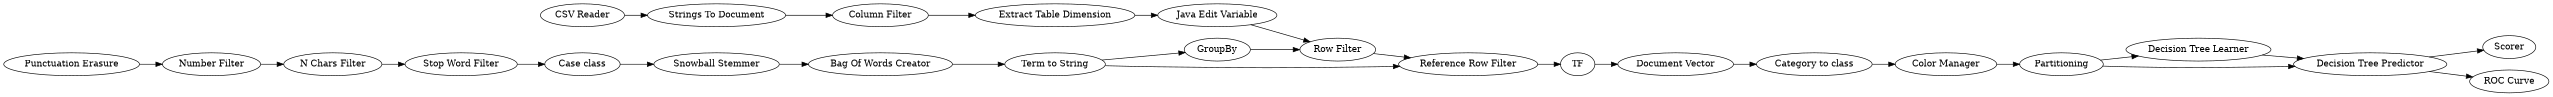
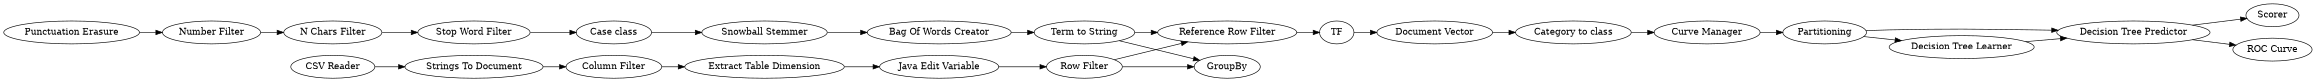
edge "GroupBy" -> "Row Filter": reversed
node "Color Manager": label "Color Manager" -> "Curve Manager"
